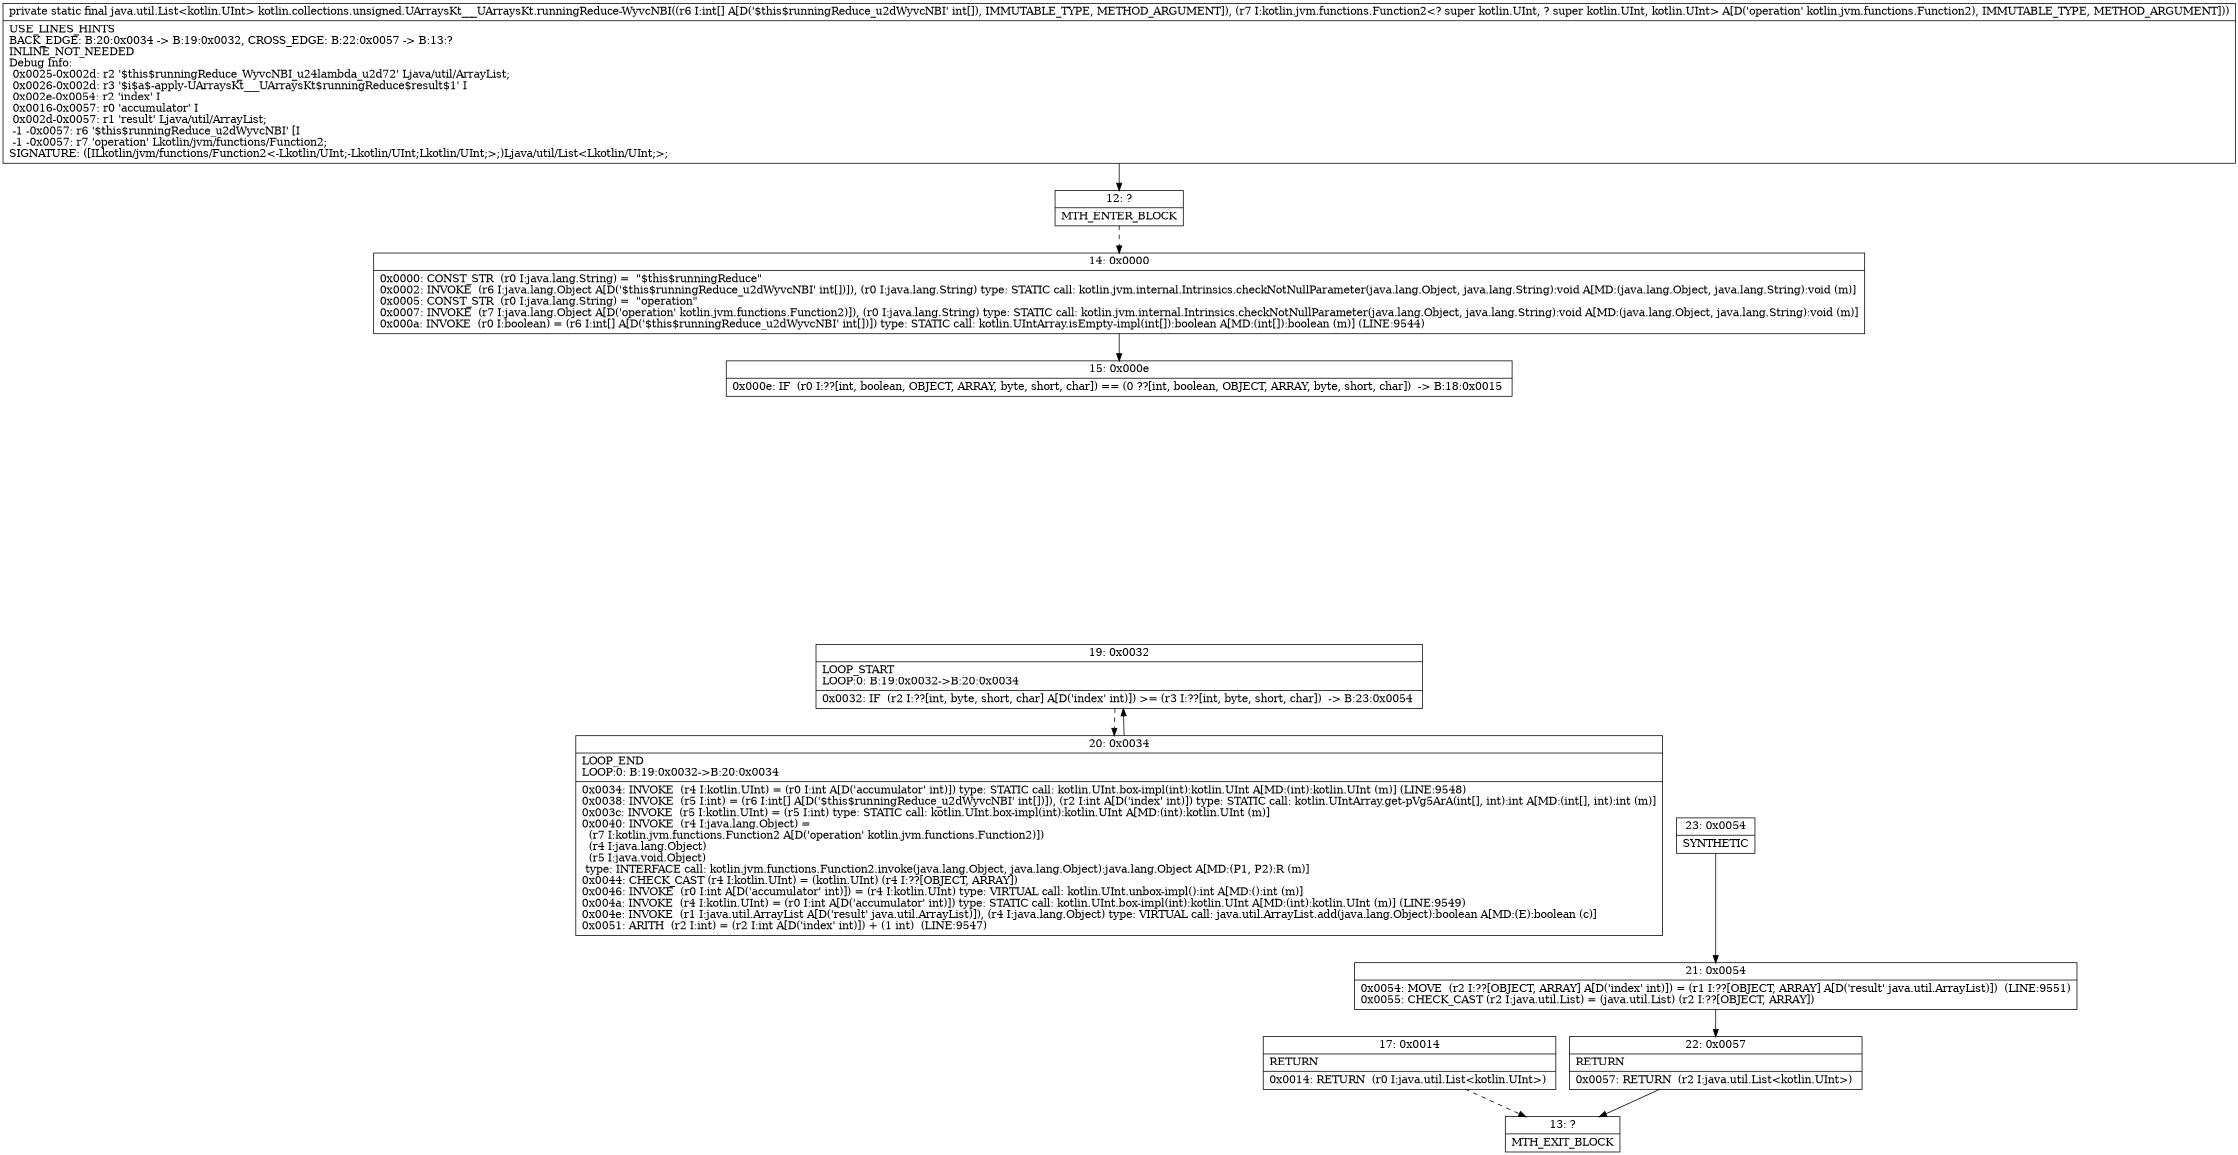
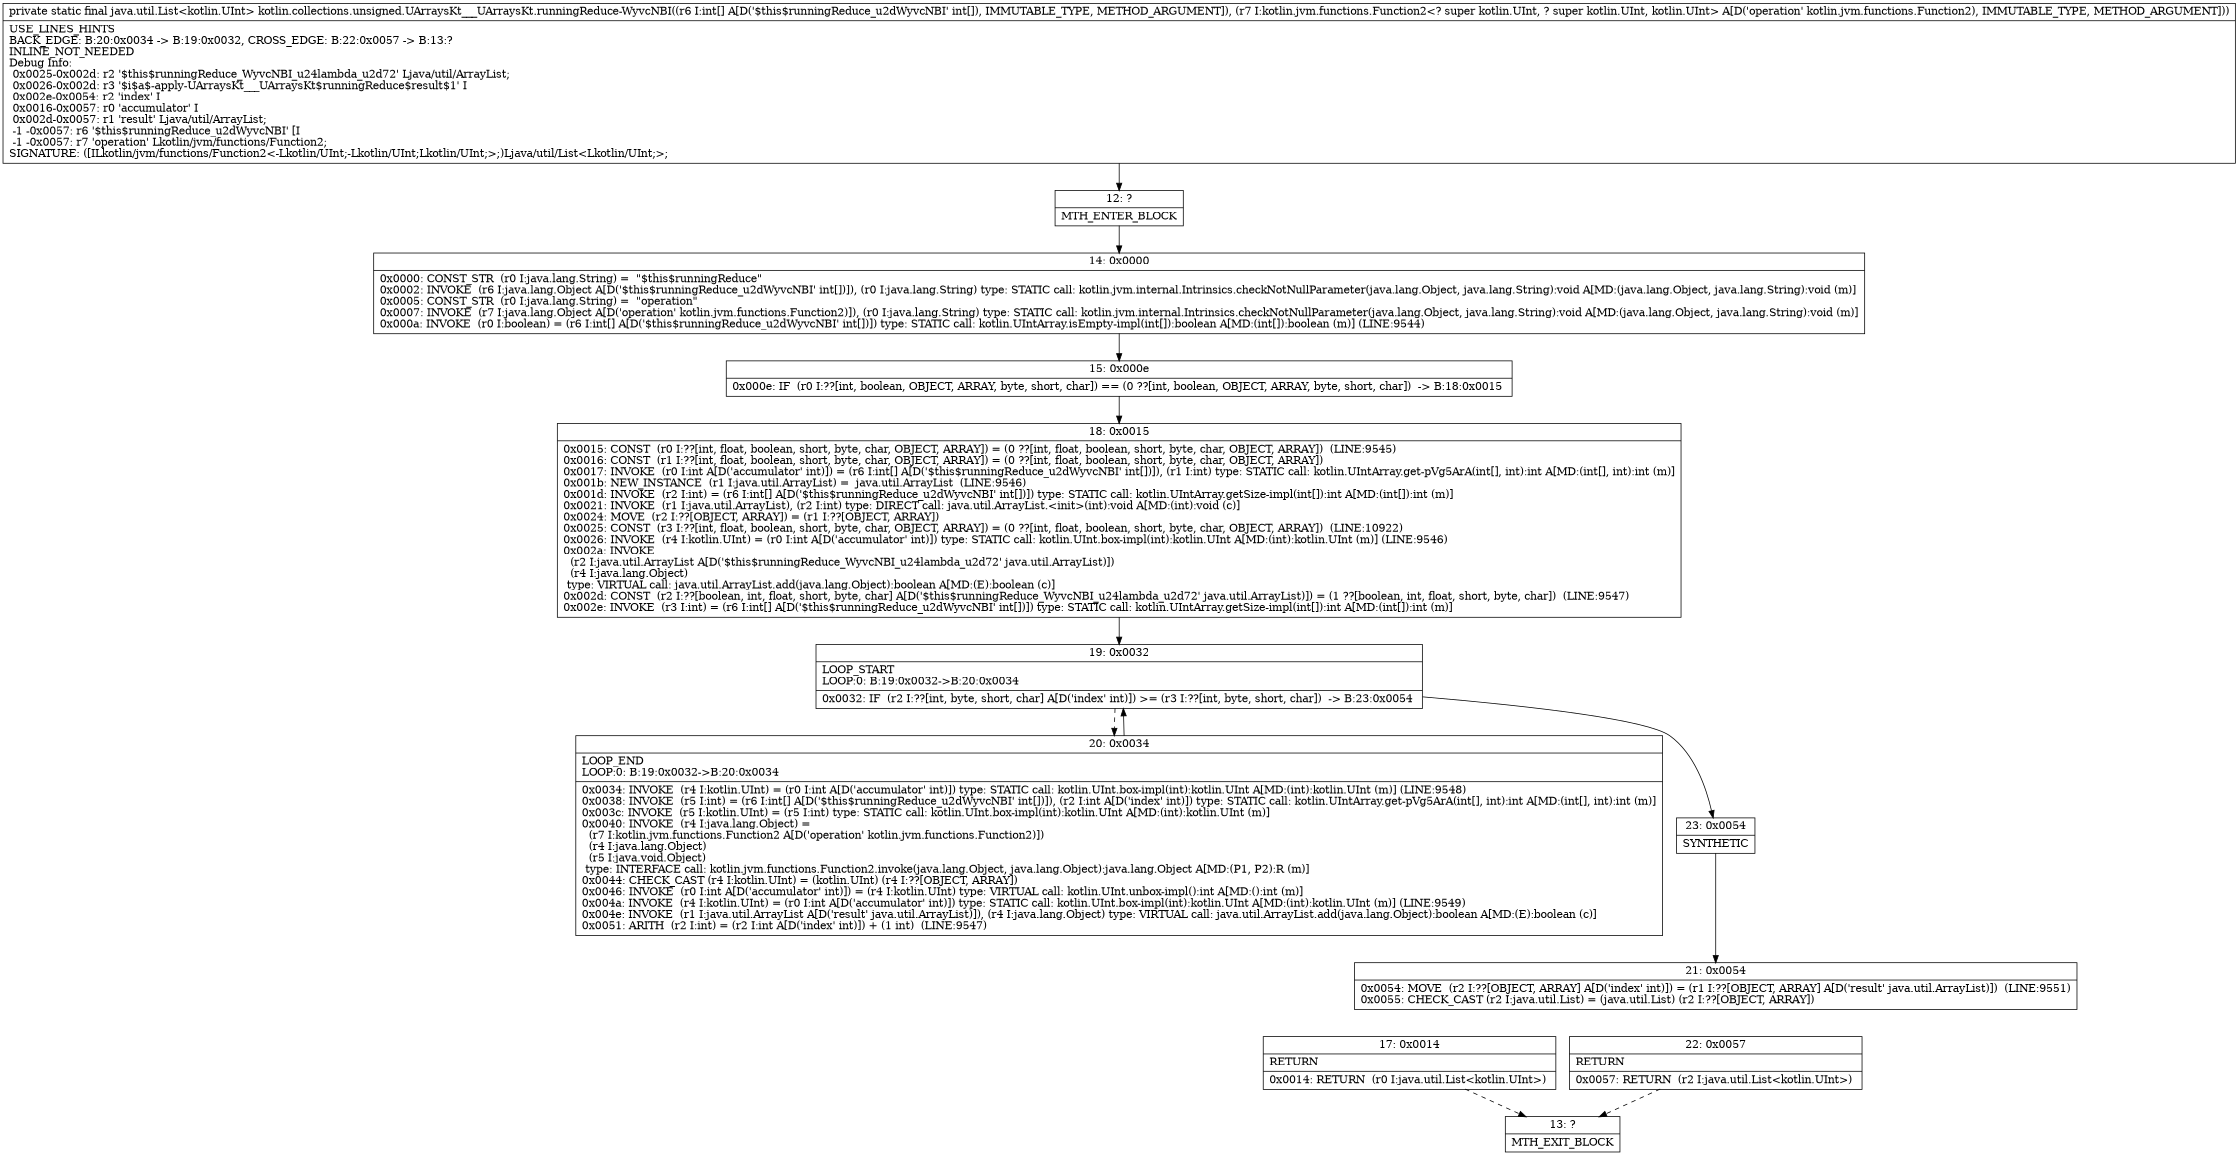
edge "12: ?" -> "14: 0x0000": style dashed -> solid
node "18: 0x0015": added
edge "19: 0x0032" -> "23: 0x0054": added
edge "21: 0x0054" -> "22: 0x0057": removed
edge "22: 0x0057" -> "13: ?": style solid -> dashed
